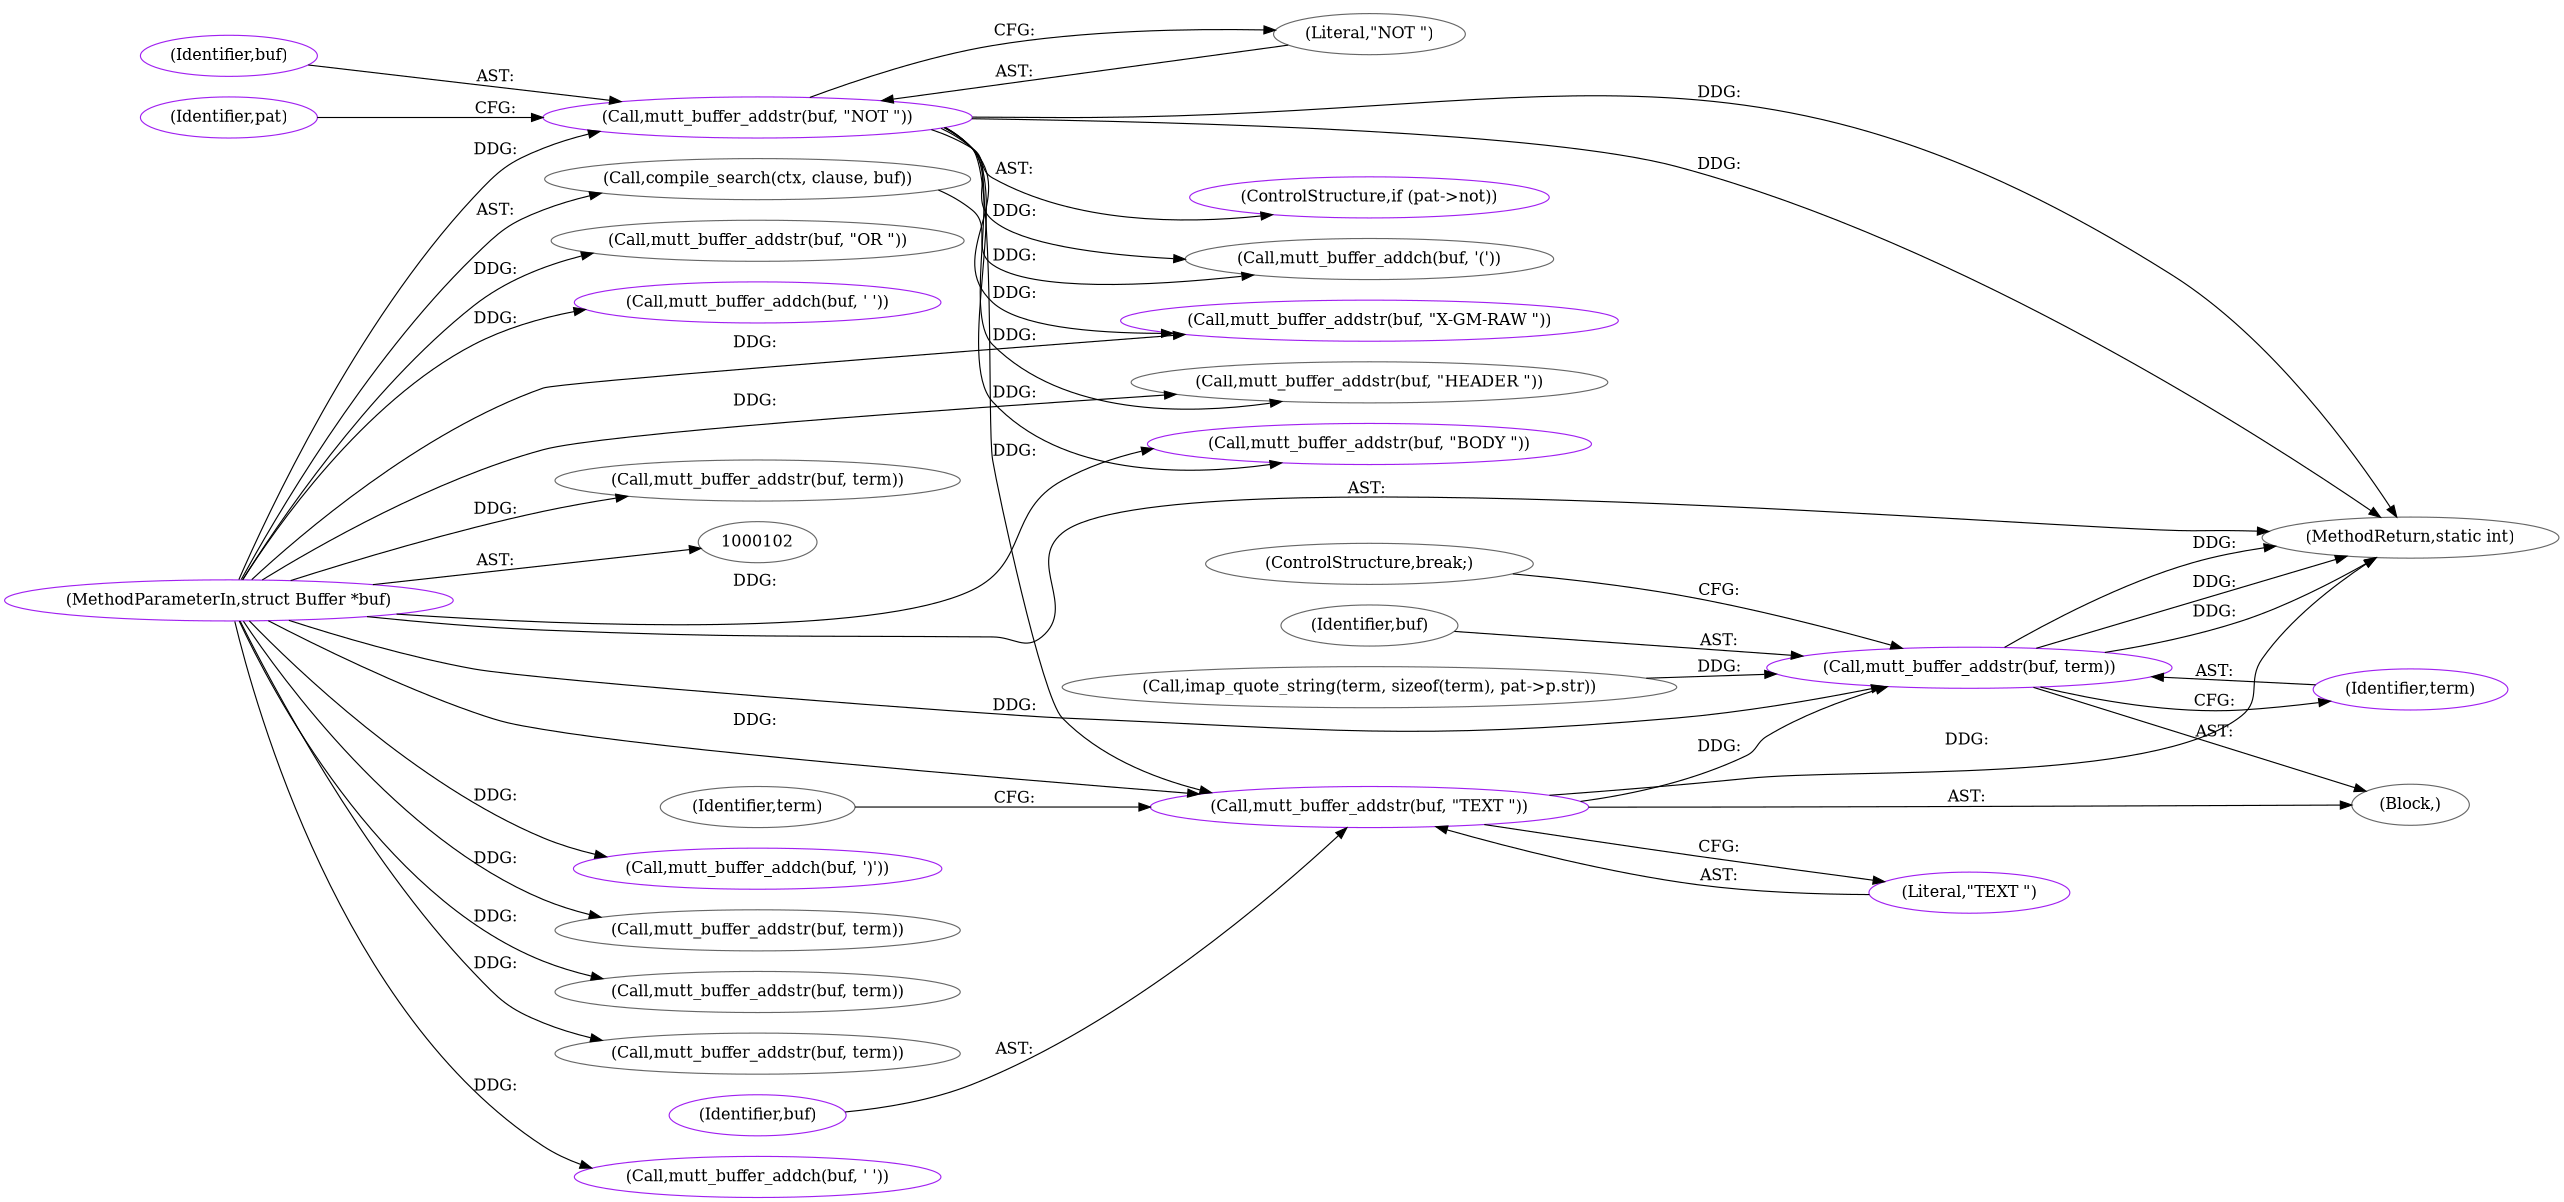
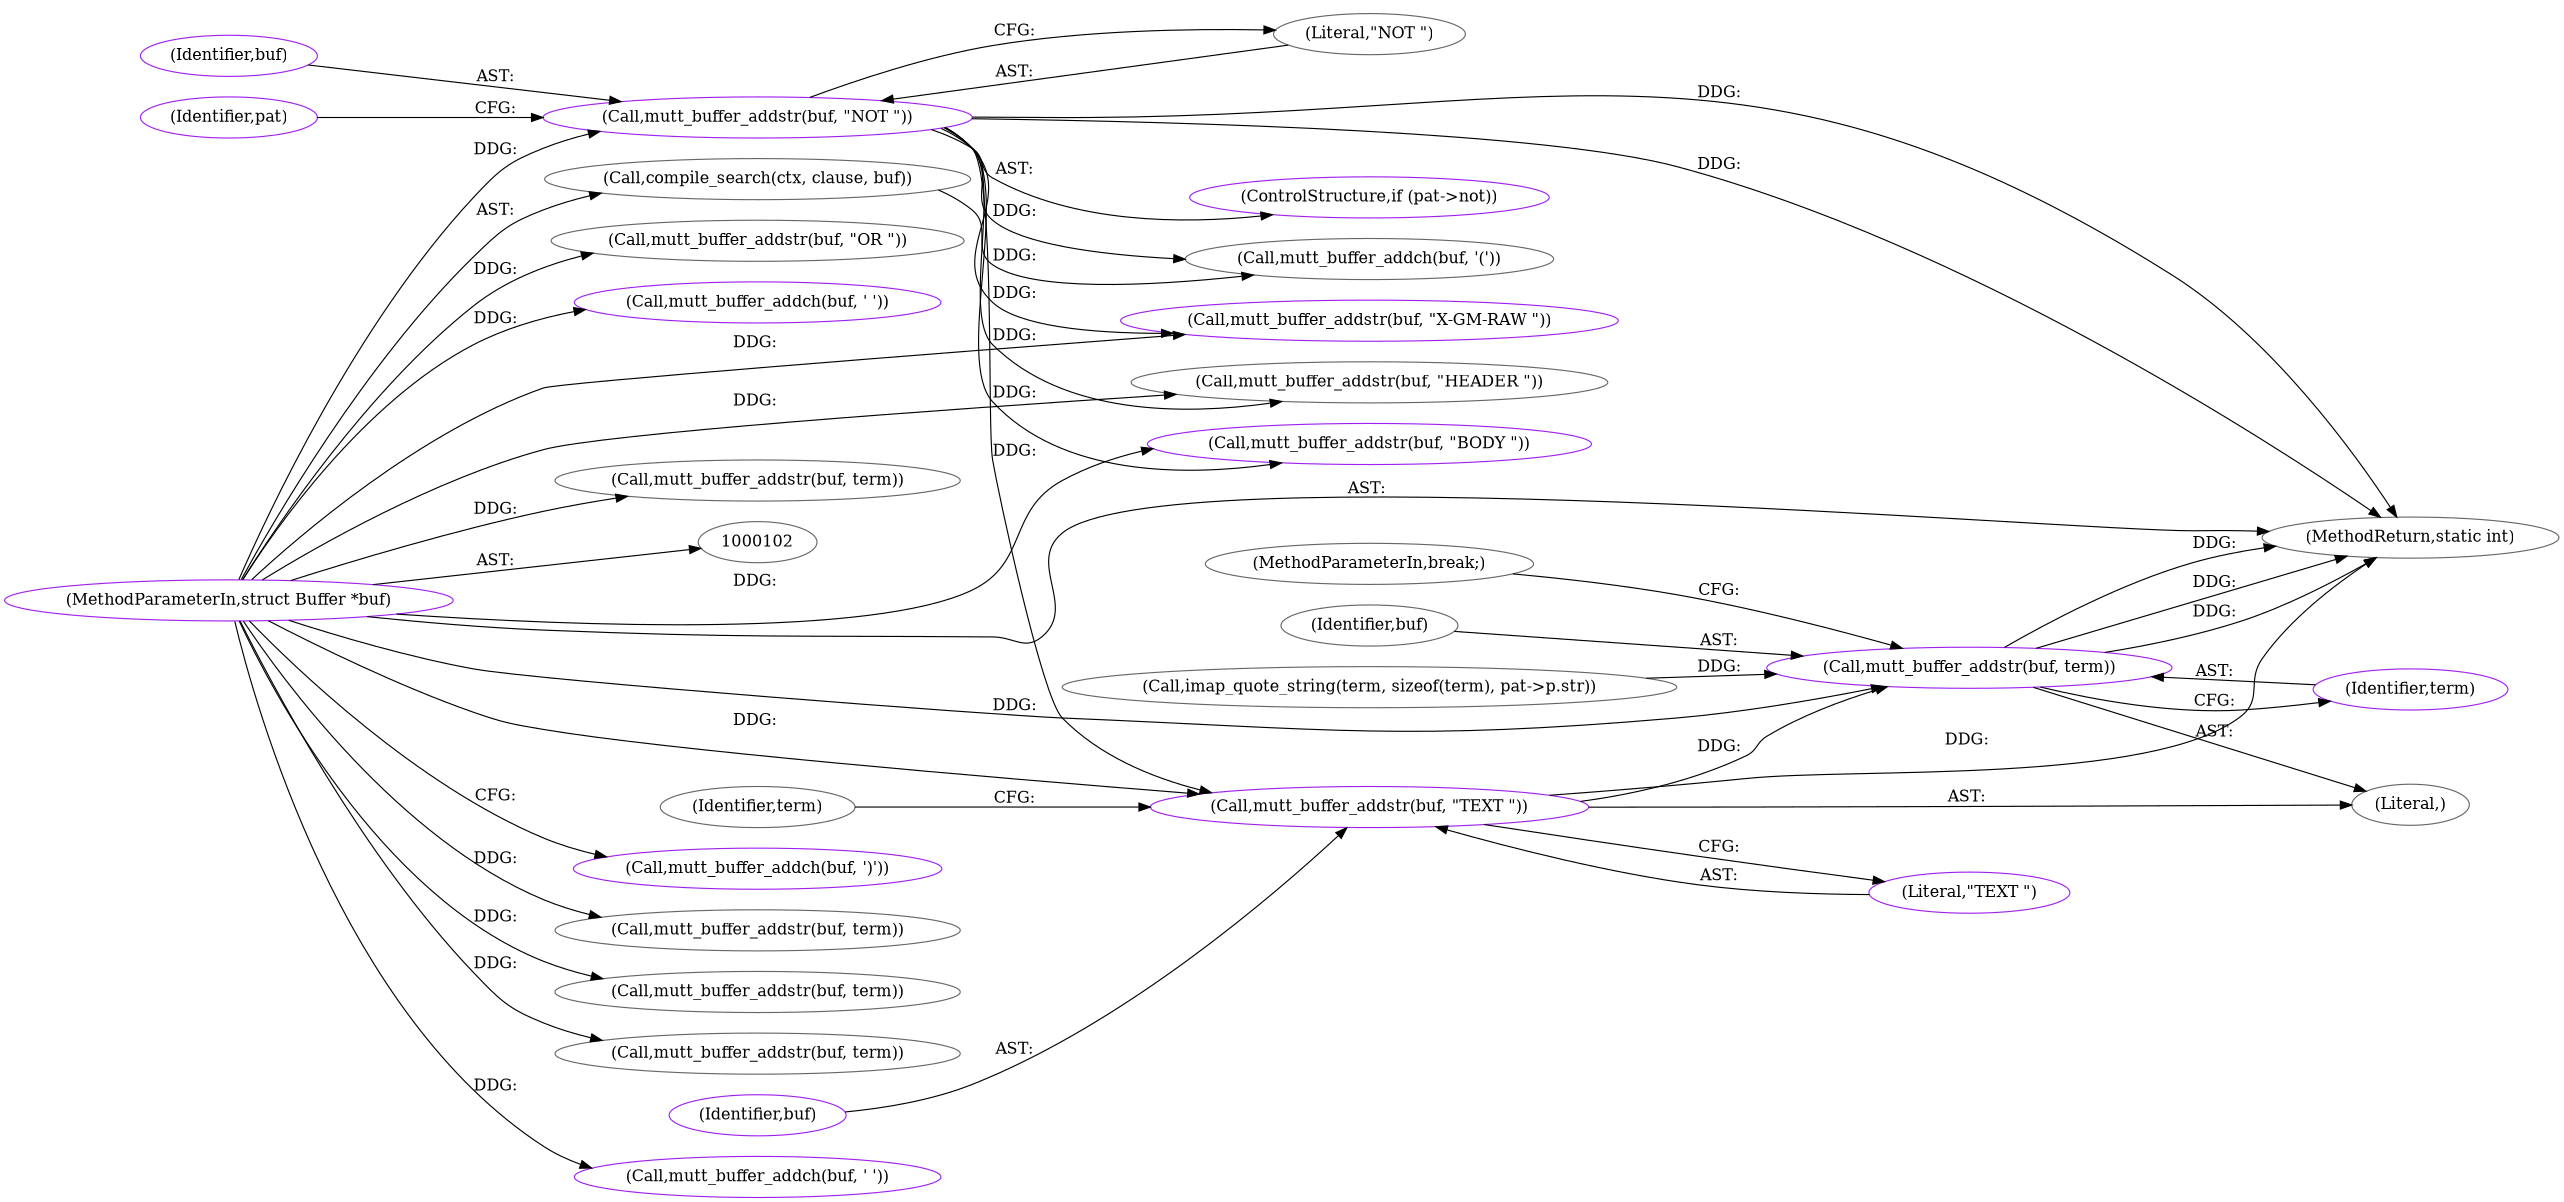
node "(ControlStructure,break;)": label "(ControlStructure,break;)" -> "(MethodParameterIn,break;)"
edge "(MethodParameterIn,struct Buffer *buf)" -> "(Call,mutt_buffer_addch(buf, ')'))": label "DDG: " -> "CFG: "
node "(Block,)": label "(Block,)" -> "(Literal,)"
